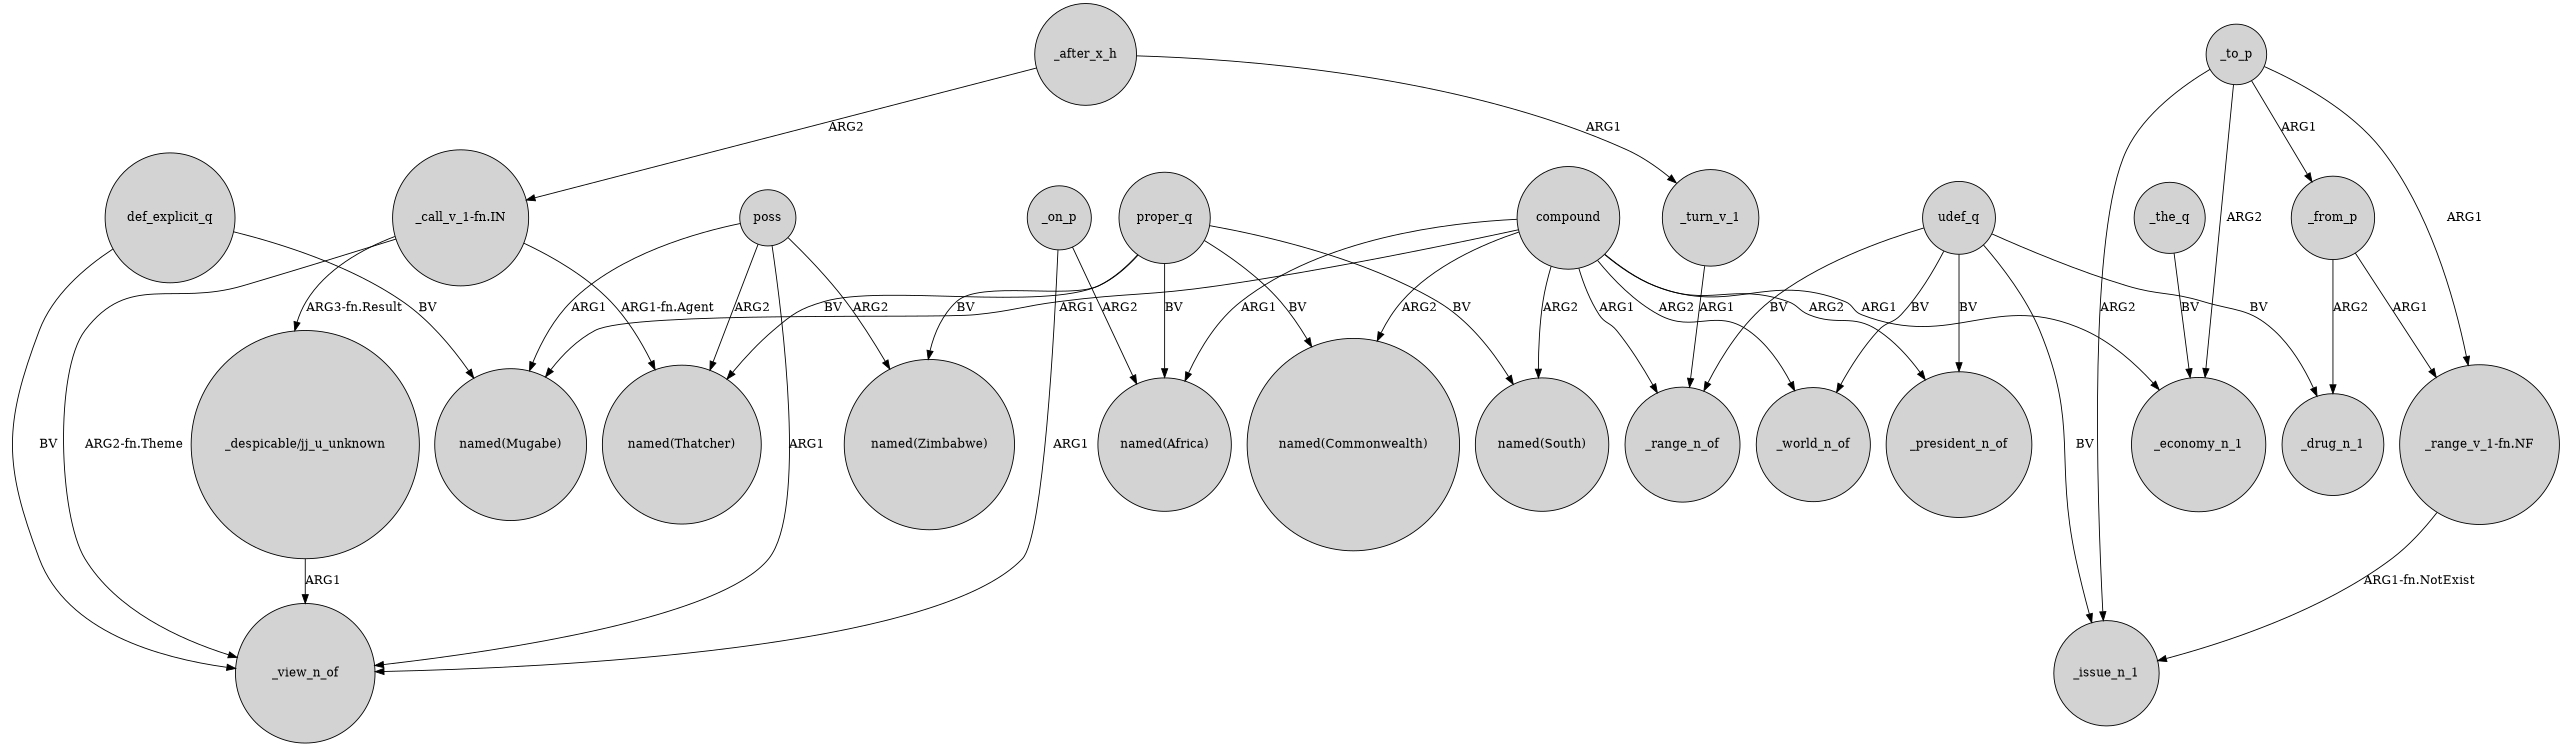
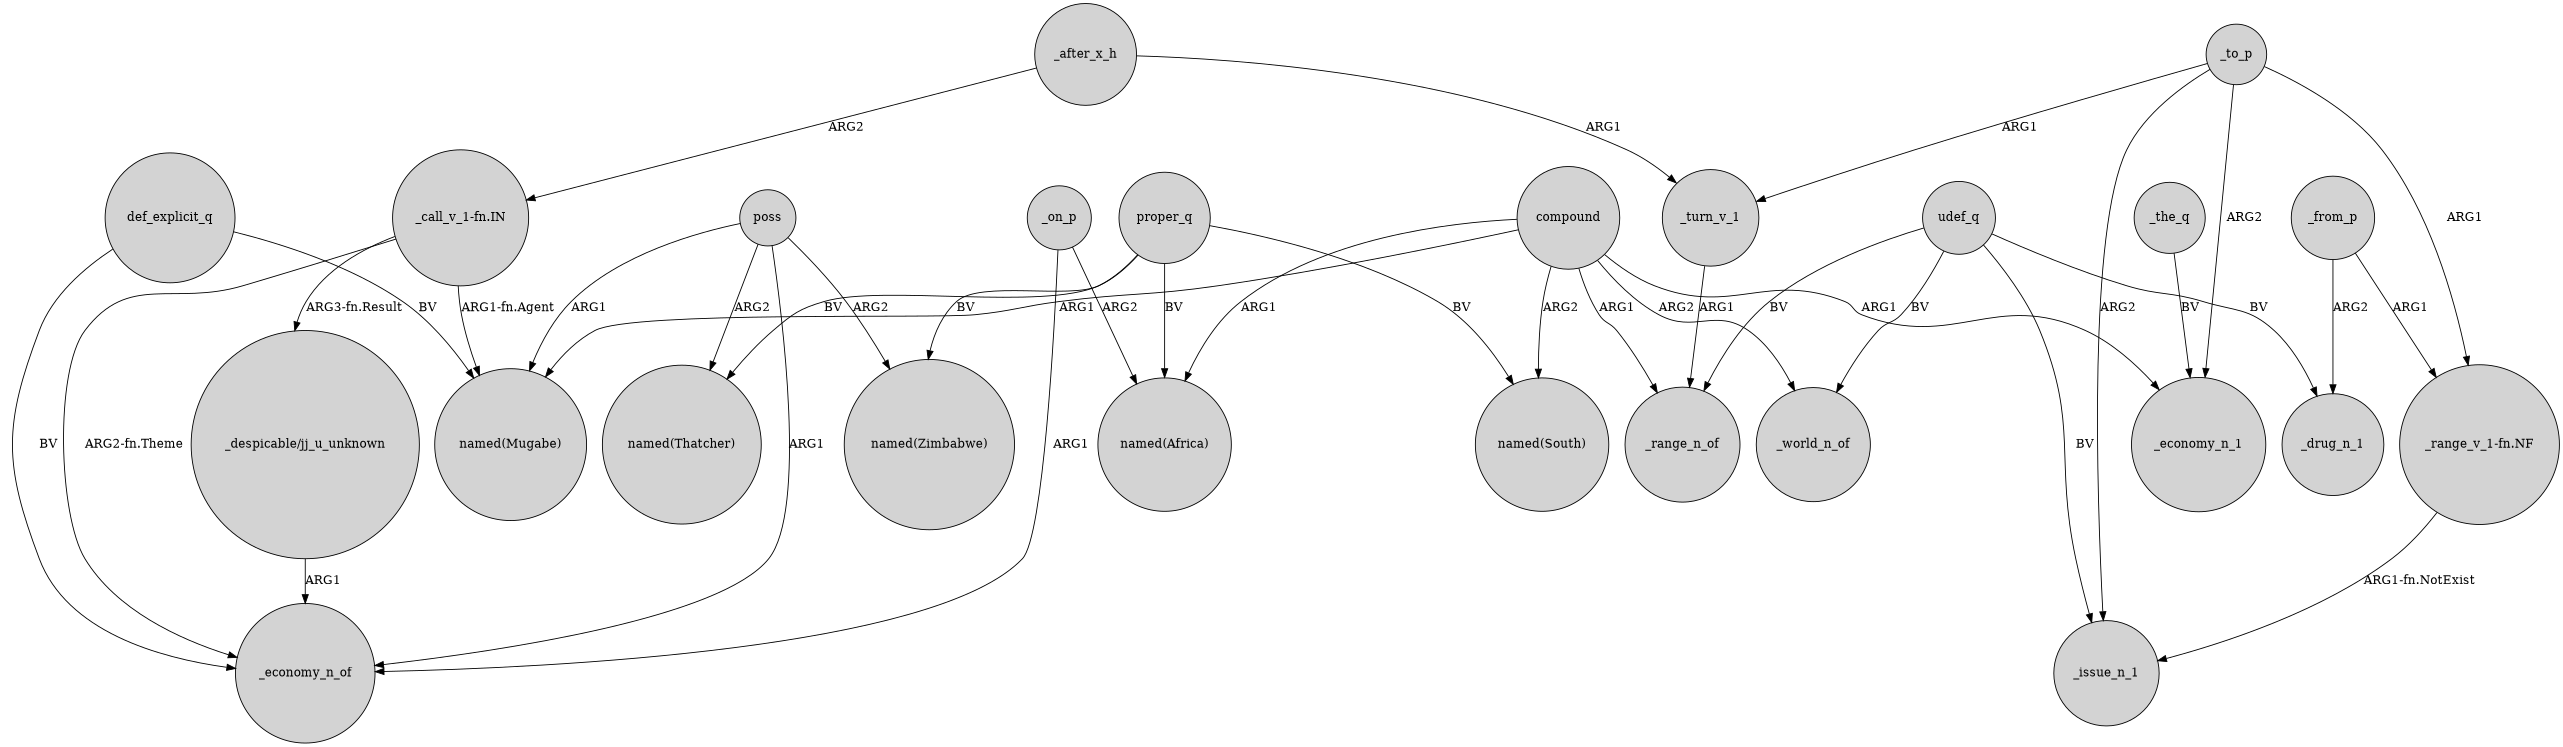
edge "_to_p" -> "_from_p": now "_to_p" -> "_turn_v_1"
edge "_call_v_1-fn.IN" -> "named(Thatcher)": now "_call_v_1-fn.IN" -> "named(Mugabe)"
node "named(Commonwealth)": removed
node "_president_n_of": removed
node "_view_n_of": label "_view_n_of" -> "_economy_n_of"
